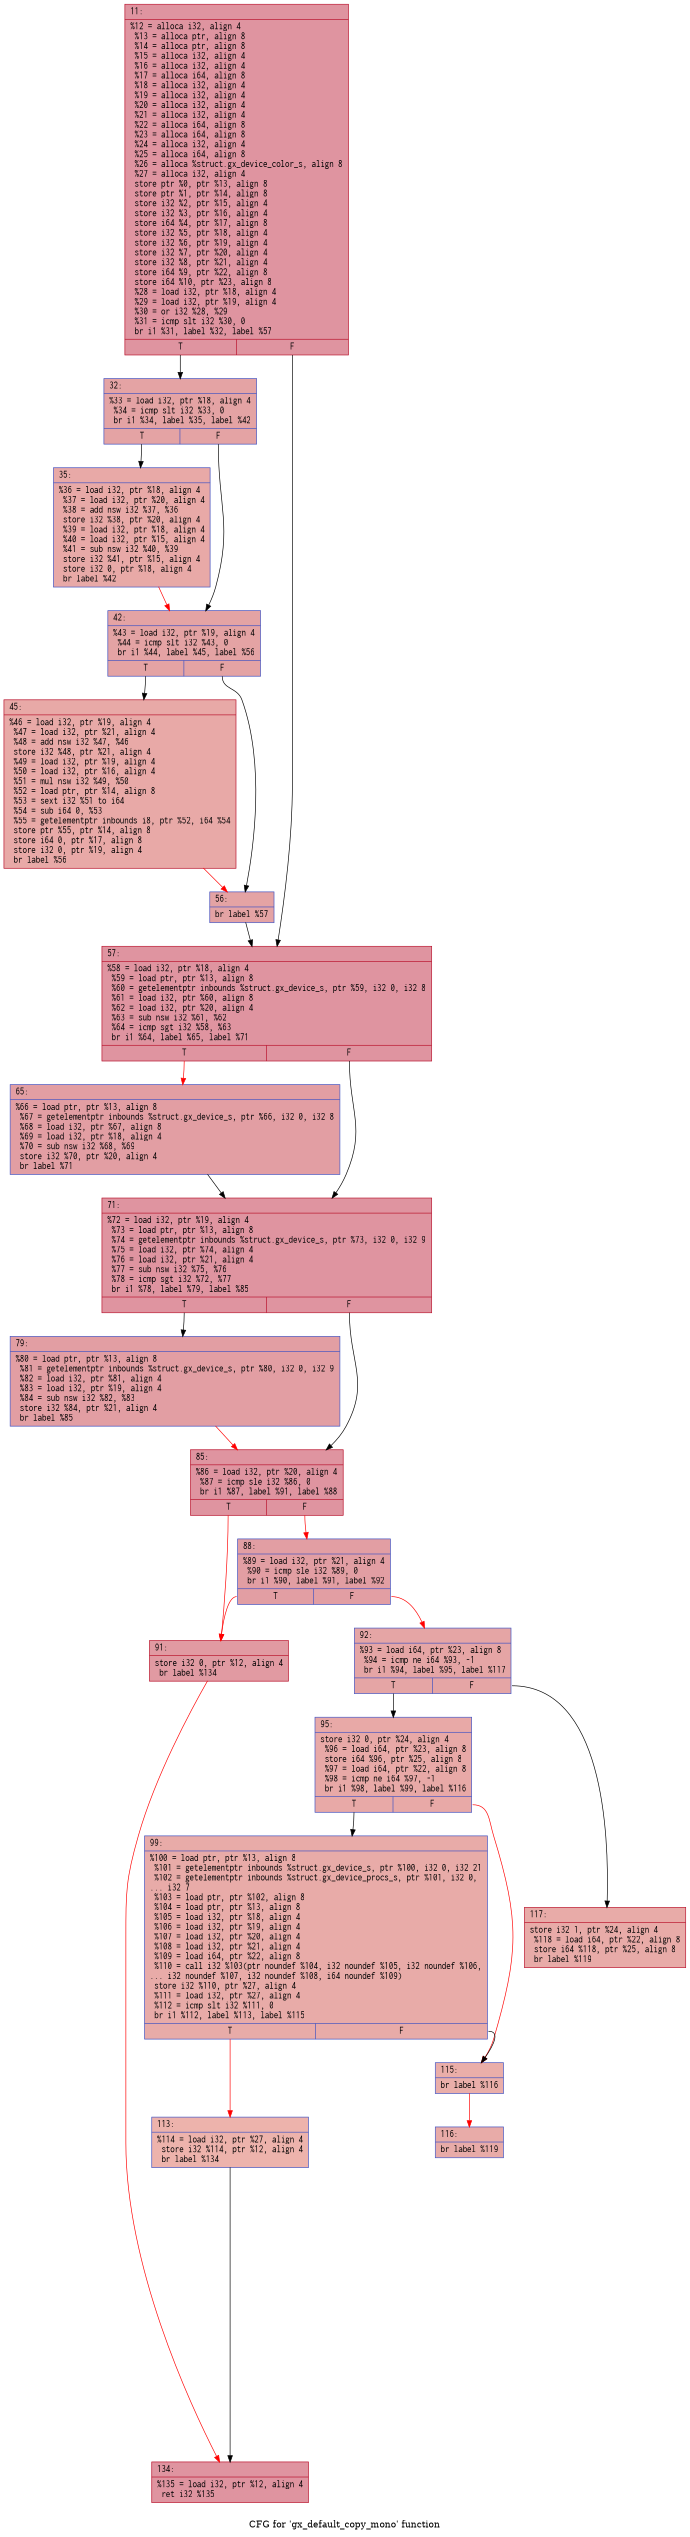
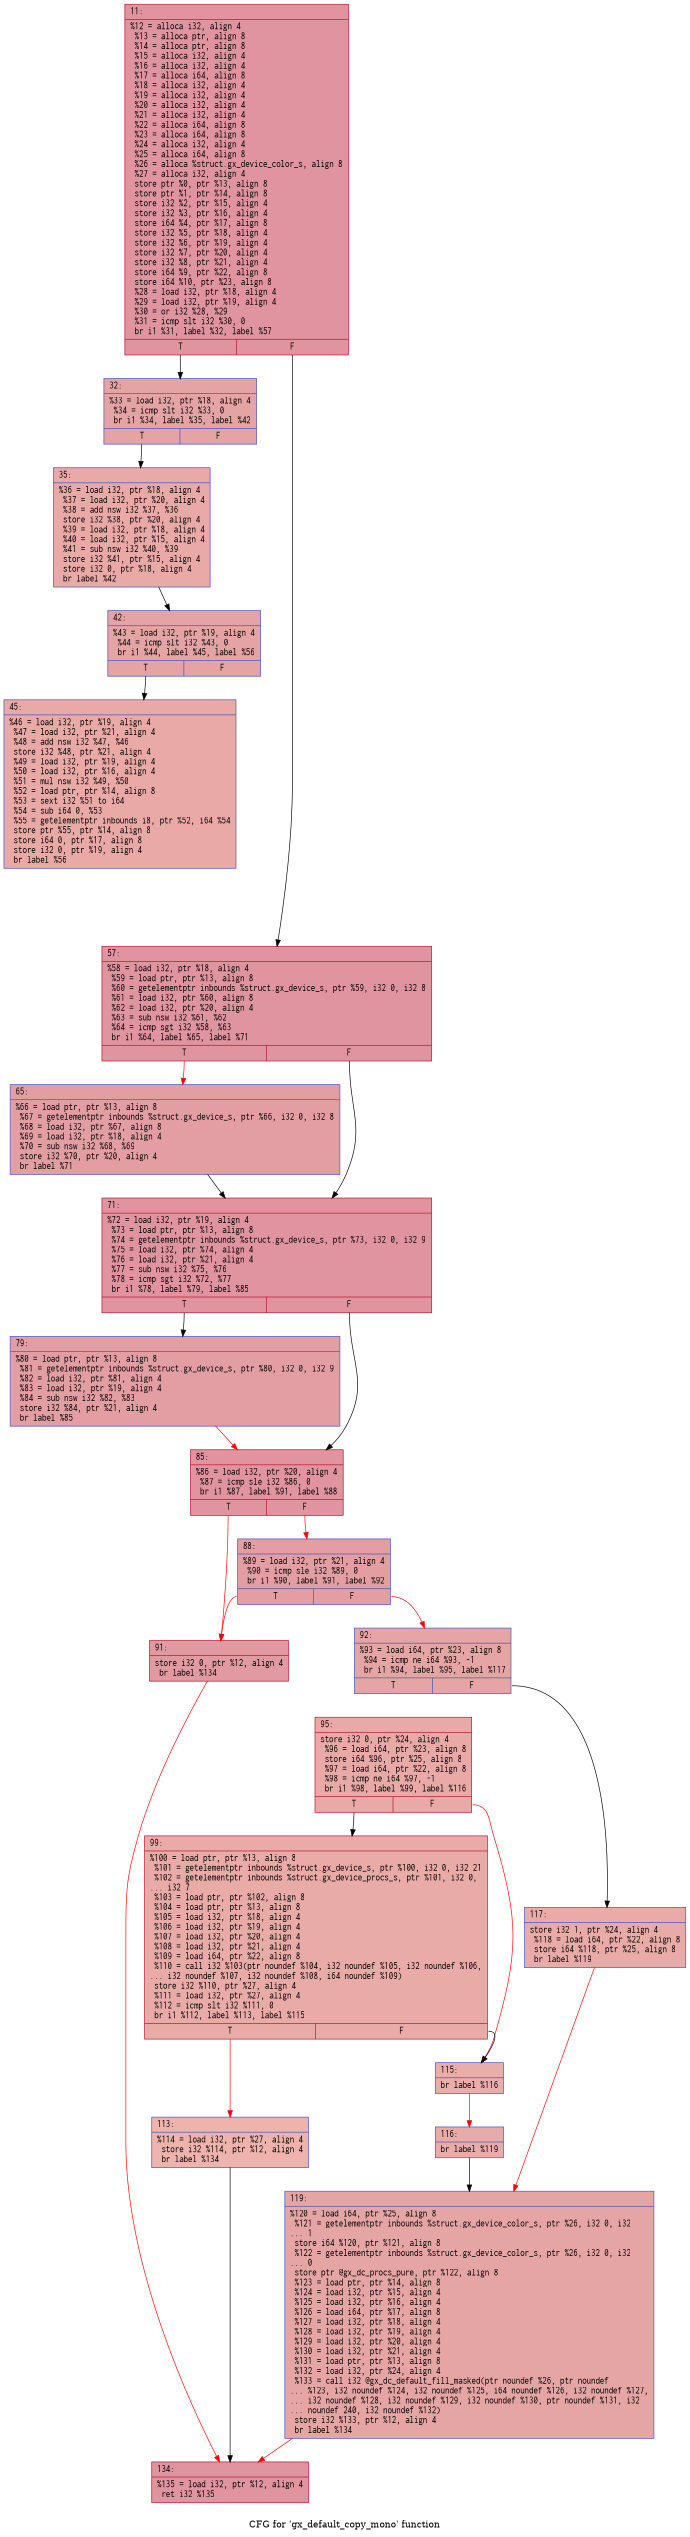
edge "32:" -> "42:": removed
edge "35:" -> "42:": color red -> black
node "45:": color #b70d28ff -> #3d50c3ff
node "56:": removed
edge "92:" -> "95:": removed
node "95:": color #3d50c3ff -> #b70d28ff
node "99:": color #3d50c3ff -> #b70d28ff
node "117:": color #b70d28ff -> #3d50c3ff
node "119:": added
